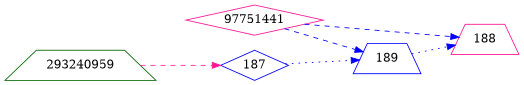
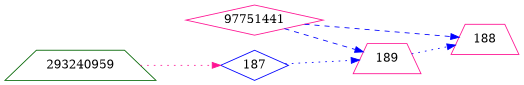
node "189": color blue -> deeppink
edge "293240959" -> "187": style dashed -> dotted
